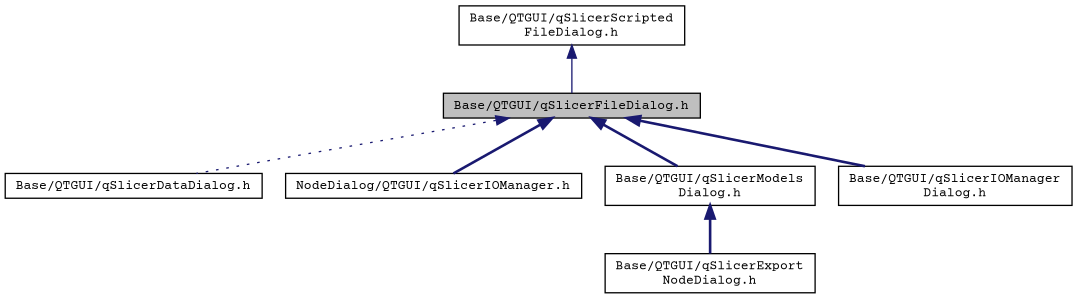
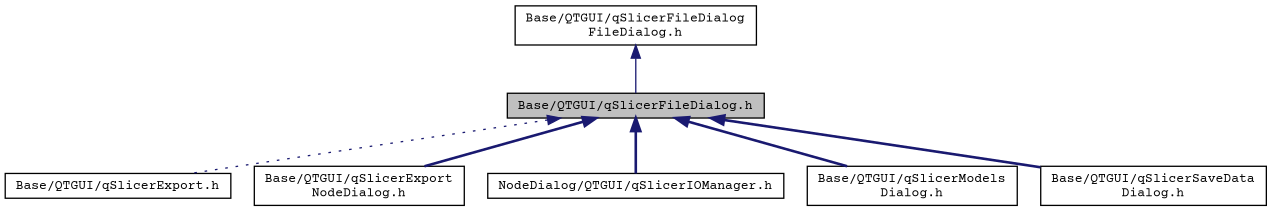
node "Base/QTGUI/qSlicerScripted FileDialog.h": label "Base/QTGUI/qSlicerScripted FileDialog.h" -> "Base/QTGUI/qSlicerFileDialog FileDialog.h"
node "Base/QTGUI/qSlicerDataDialog.h": label "Base/QTGUI/qSlicerDataDialog.h" -> "Base/QTGUI/qSlicerExport.h"
node "Base/QTGUI/qSlicerIOManager Dialog.h": label "Base/QTGUI/qSlicerIOManager Dialog.h" -> "Base/QTGUI/qSlicerSaveData Dialog.h"
edge "Base/QTGUI/qSlicerExport NodeDialog.h" -> "Base/QTGUI/qSlicerModels Dialog.h": now "Base/QTGUI/qSlicerExport NodeDialog.h" -> "Base/QTGUI/qSlicerFileDialog.h"
